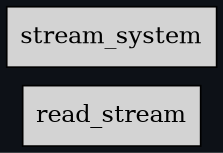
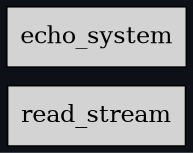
node "stream_system": label "stream_system" -> "echo_system"
